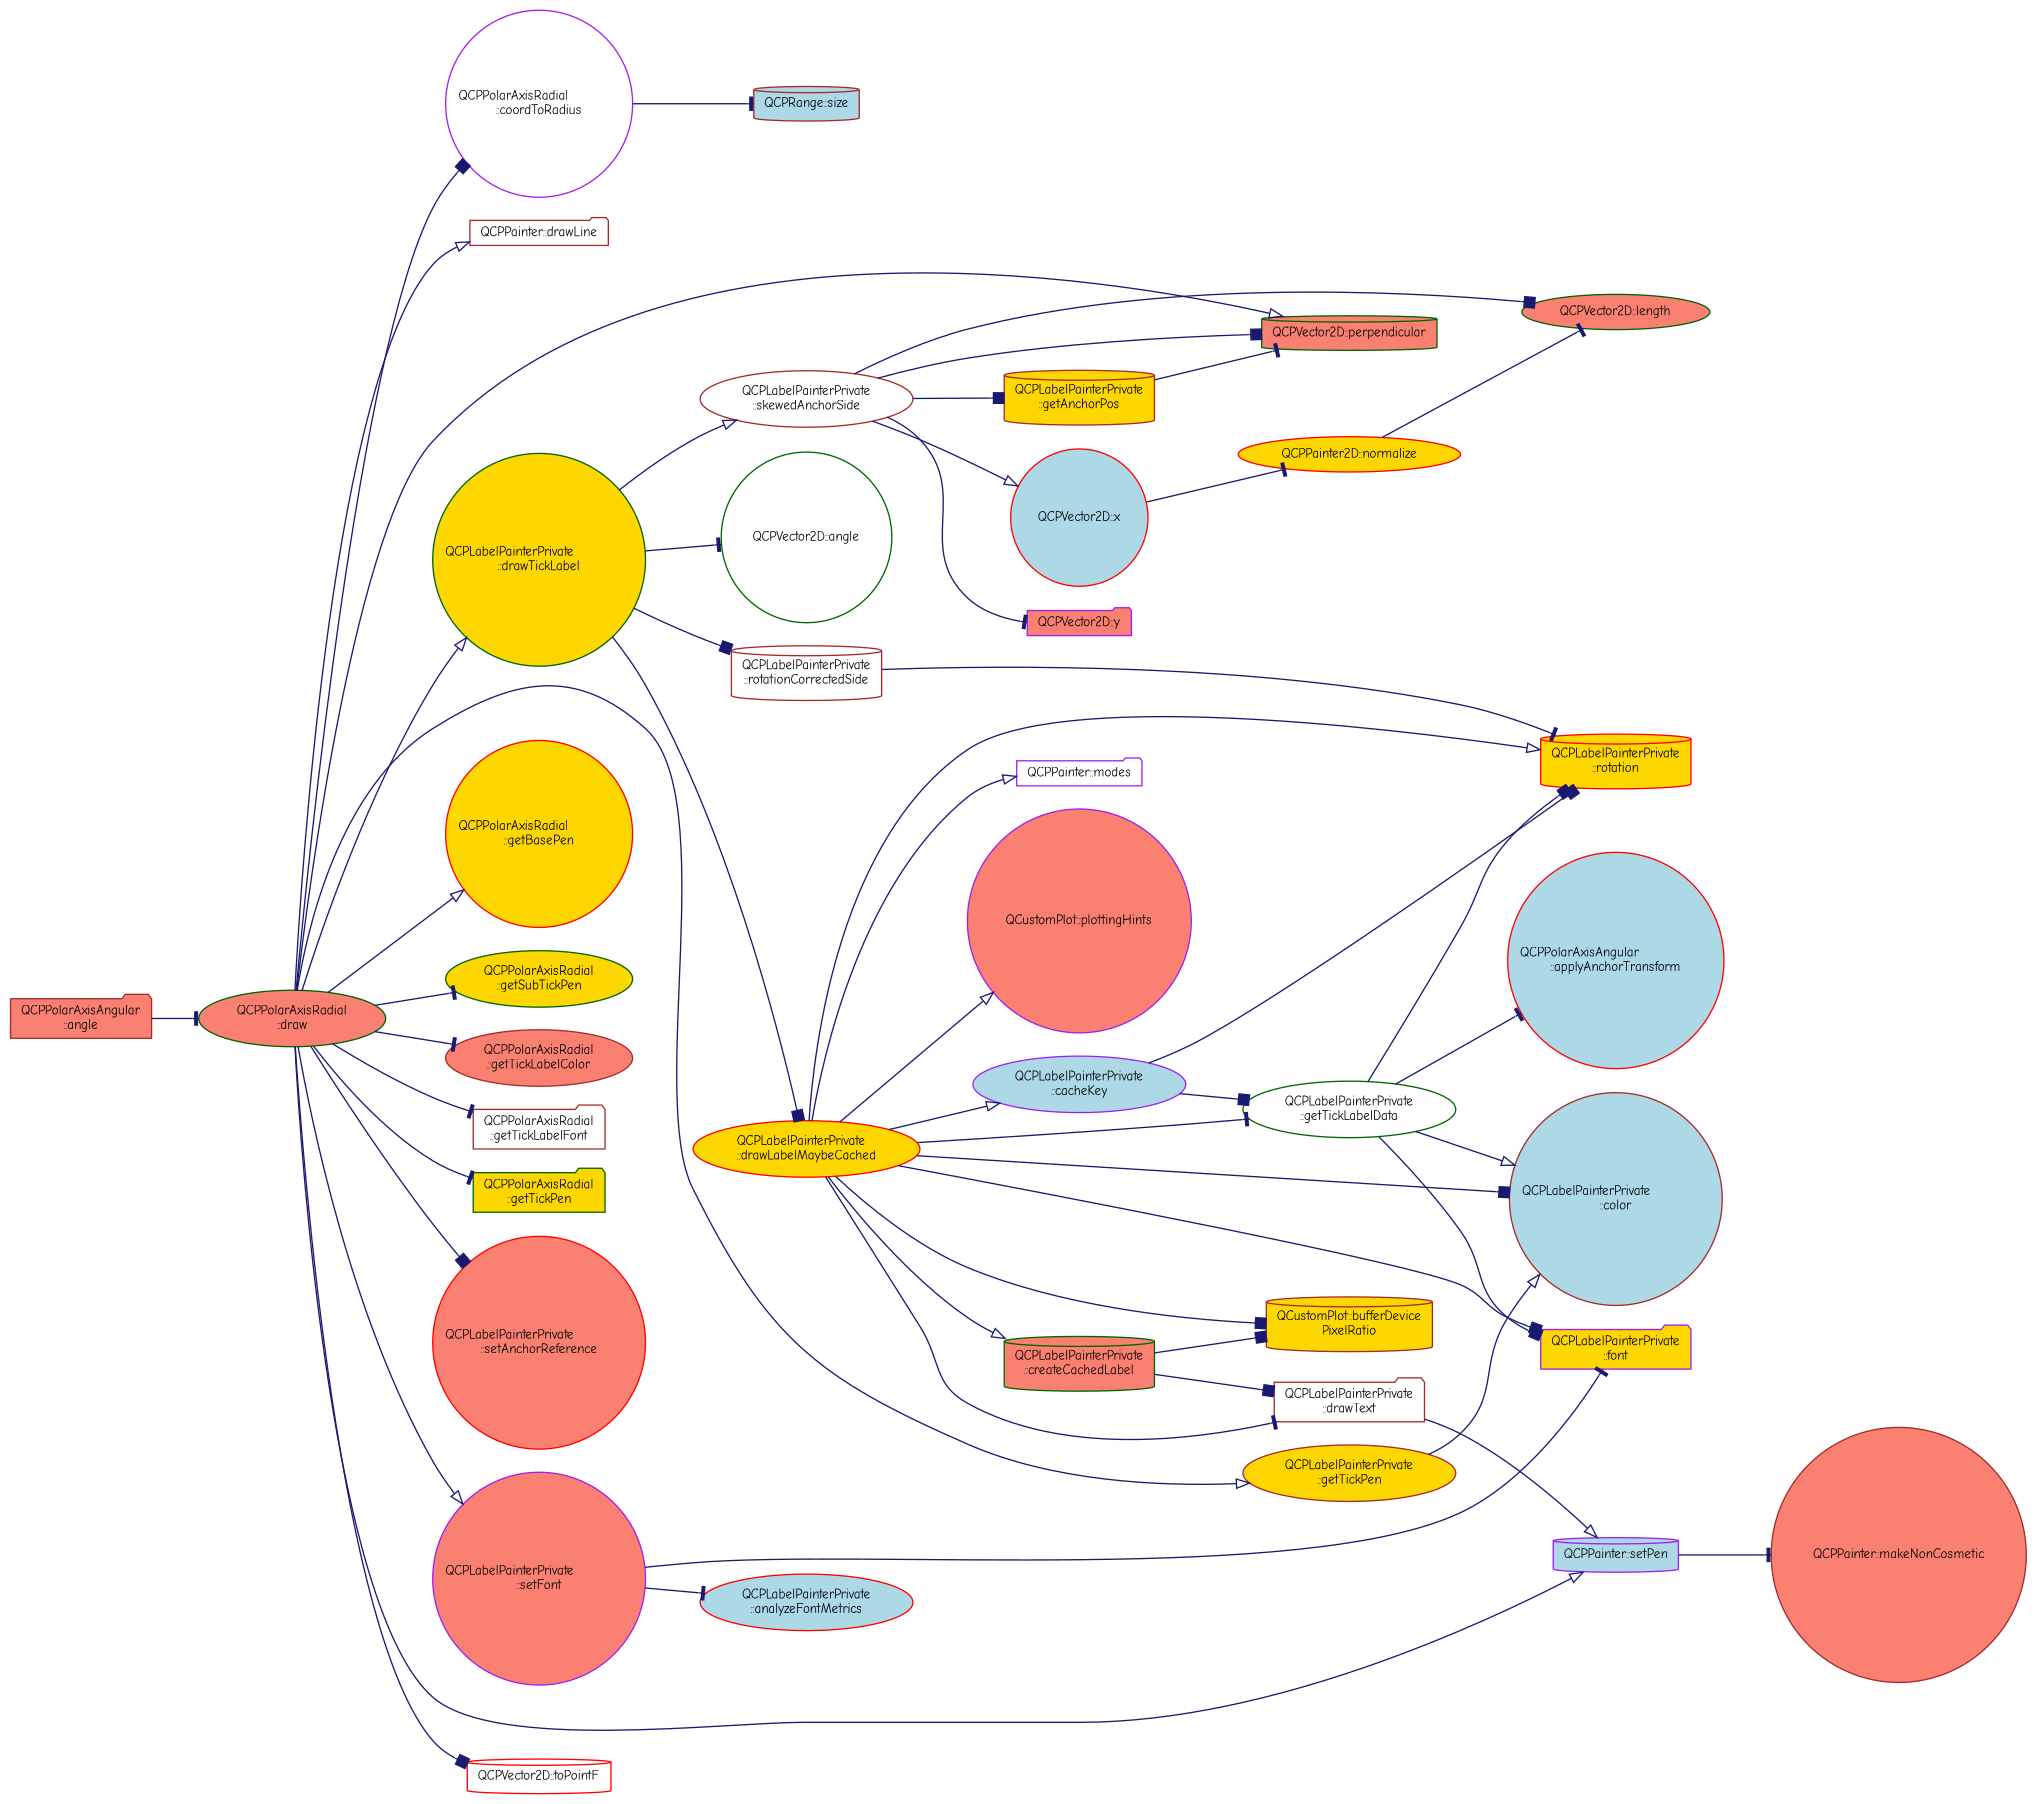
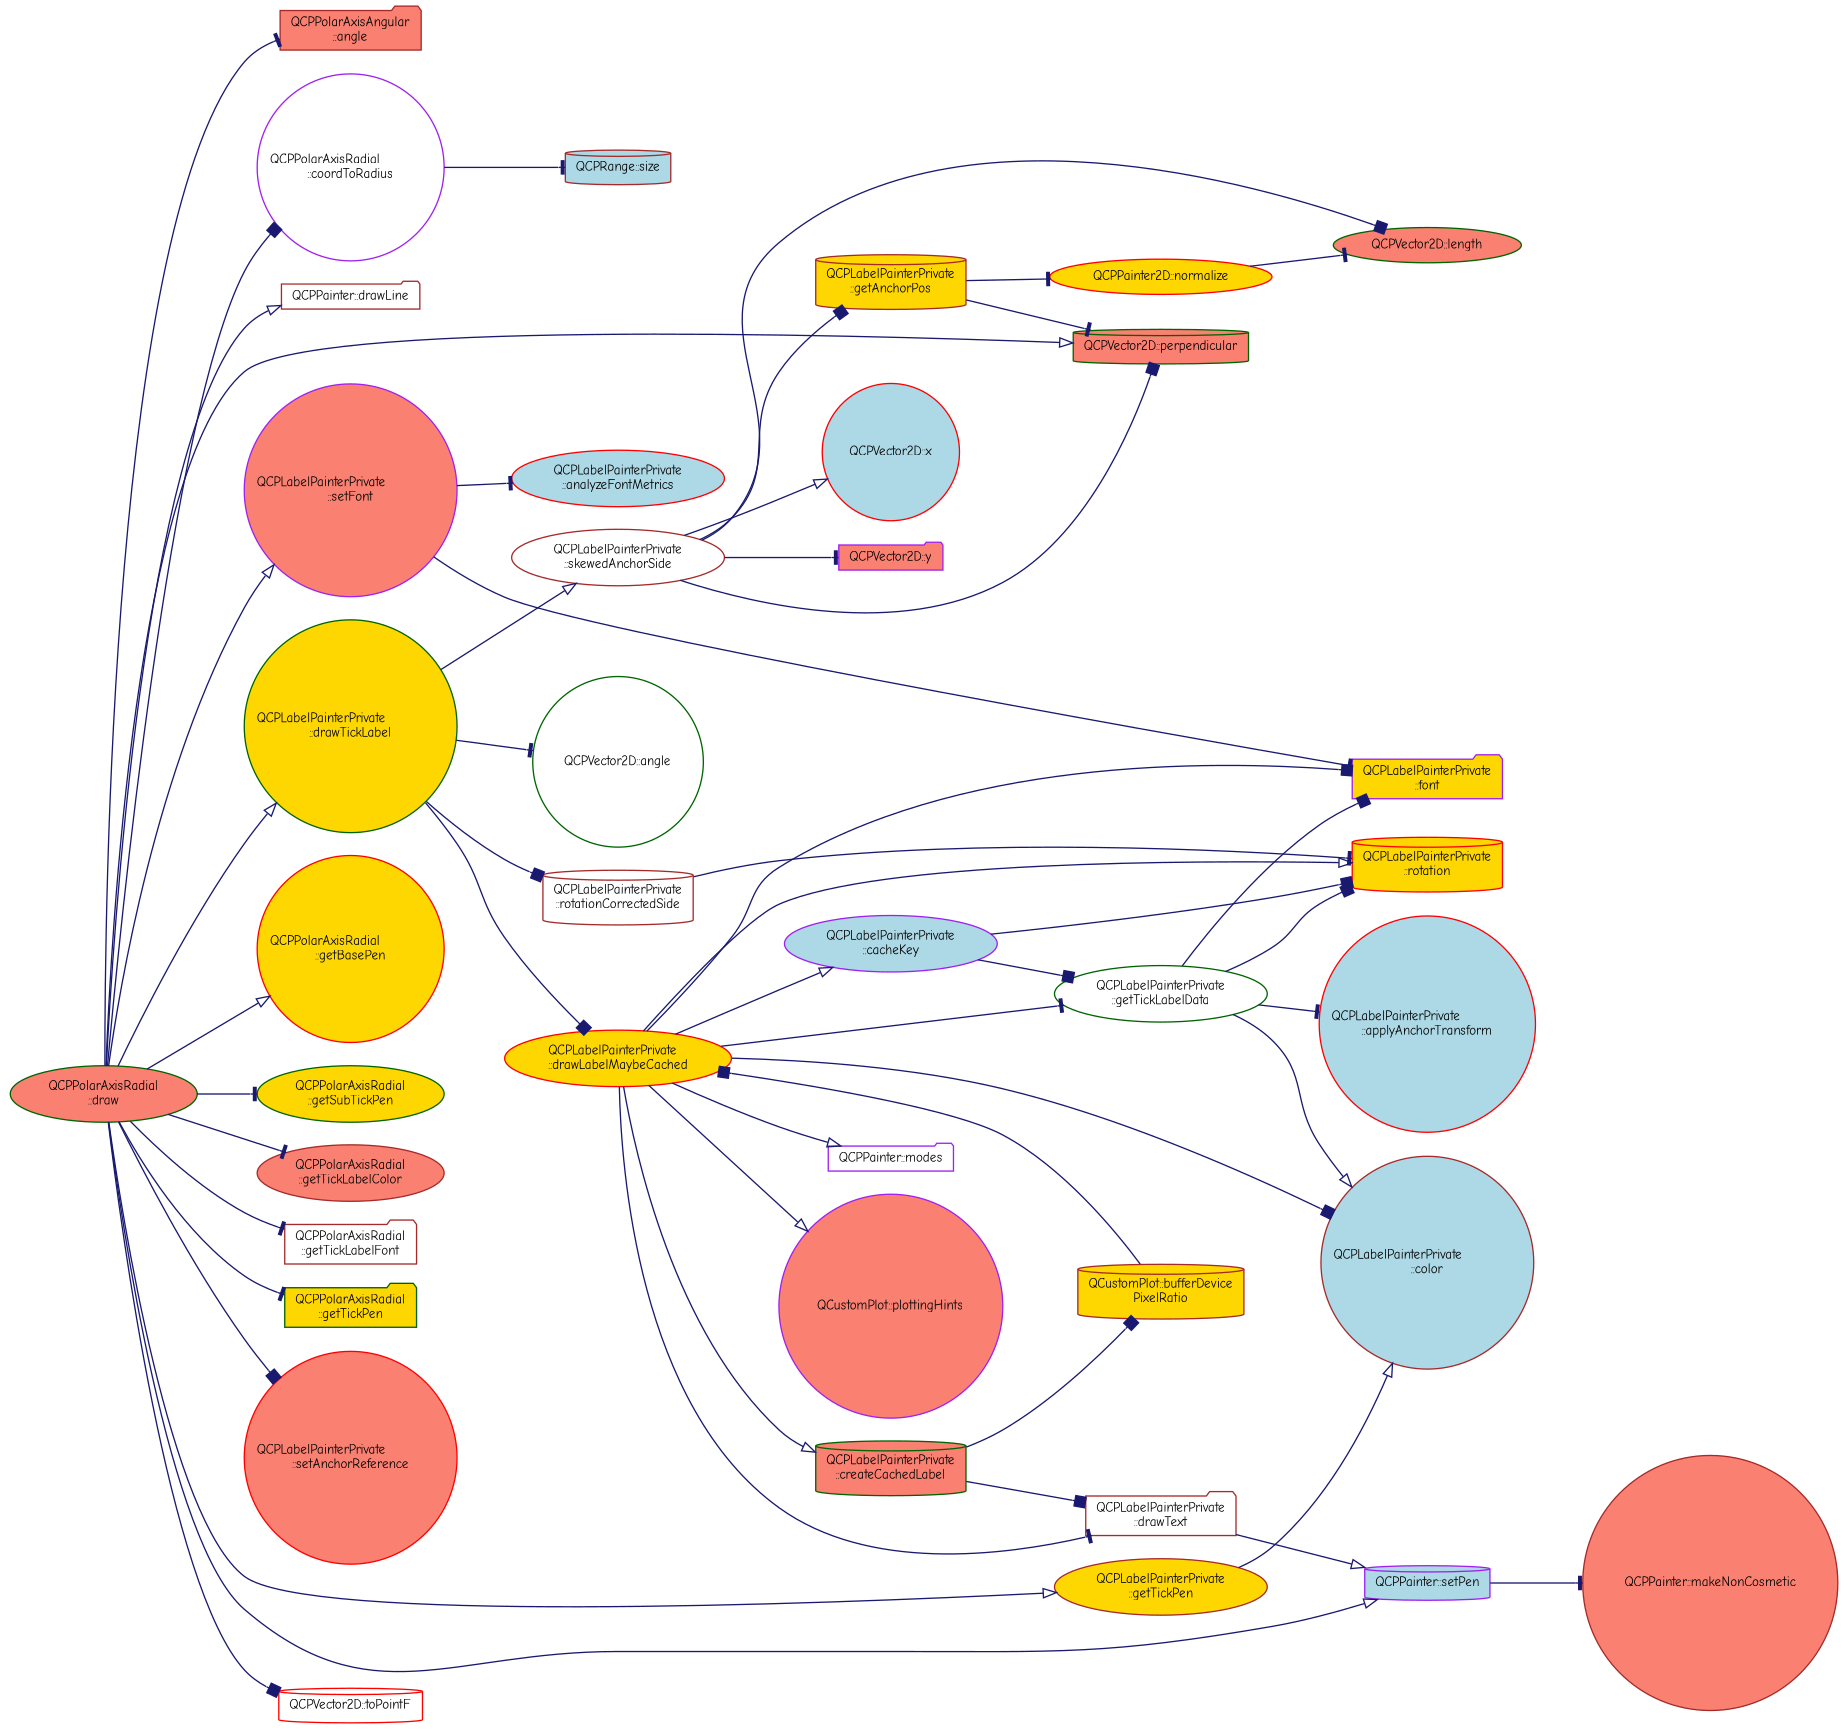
edge "QCPVector2D::x" -> "QCPPainter2D::normalize": now "QCPLabelPainterPrivate ::getAnchorPos" -> "QCPPainter2D::normalize"
node "QCPPolarAxisAngular ::applyAnchorTransform": label "QCPPolarAxisAngular ::applyAnchorTransform" -> "QCPLabelPainterPrivate ::applyAnchorTransform"
edge "QCPPolarAxisAngular ::angle" -> "QCPPolarAxisRadial ::draw": reversed
edge "QCPLabelPainterPrivate ::drawLabelMaybeCached" -> "QCustomPlot::bufferDevice PixelRatio": reversed
